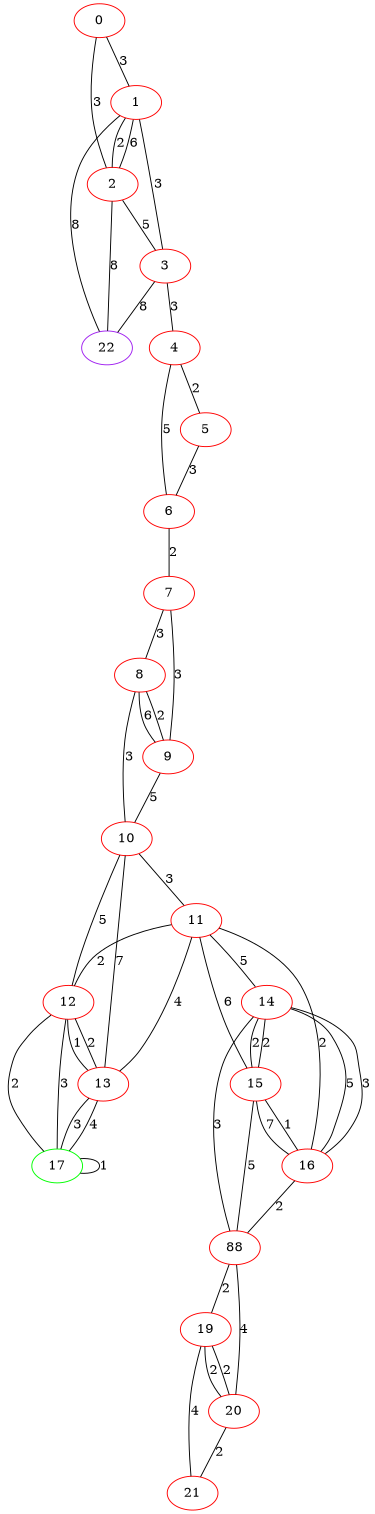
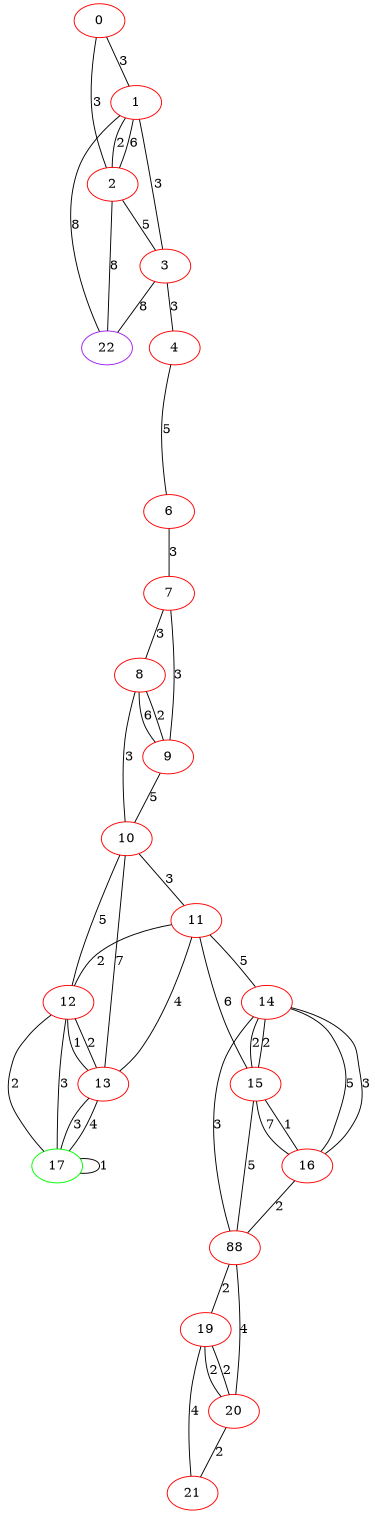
node "5": removed
edge "6" -- "7": label "2" -> "3"
edge "11" -- "16": removed, label "2"
